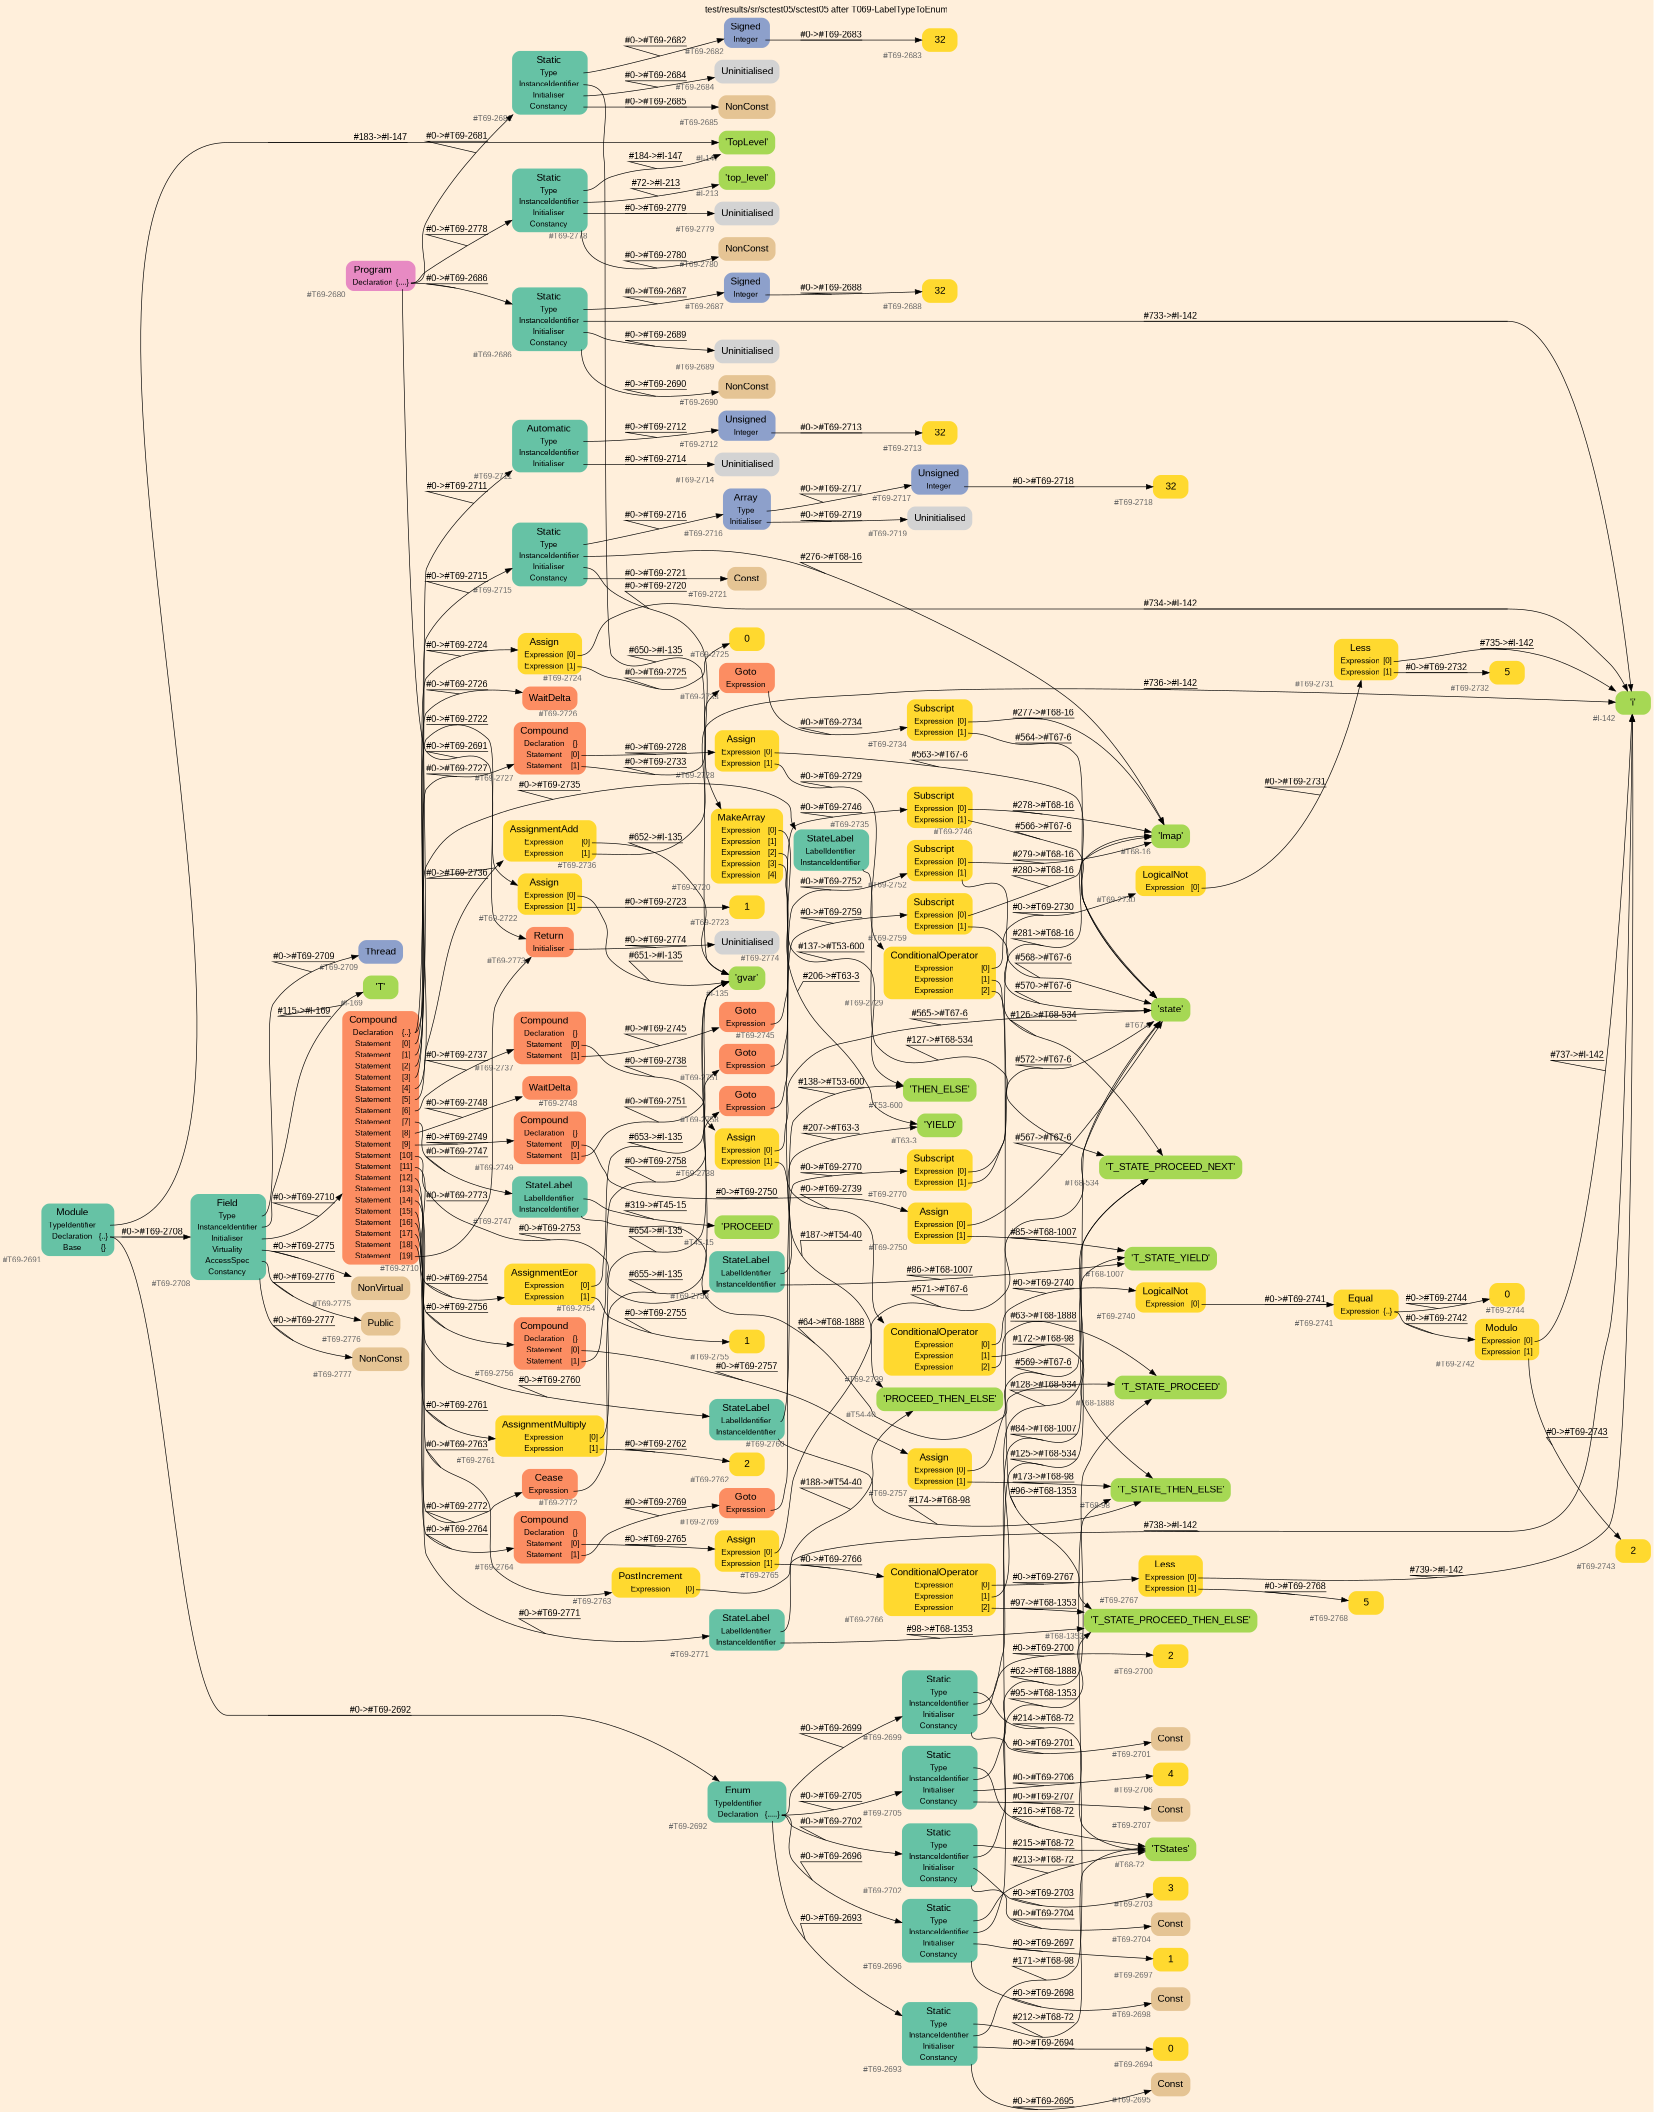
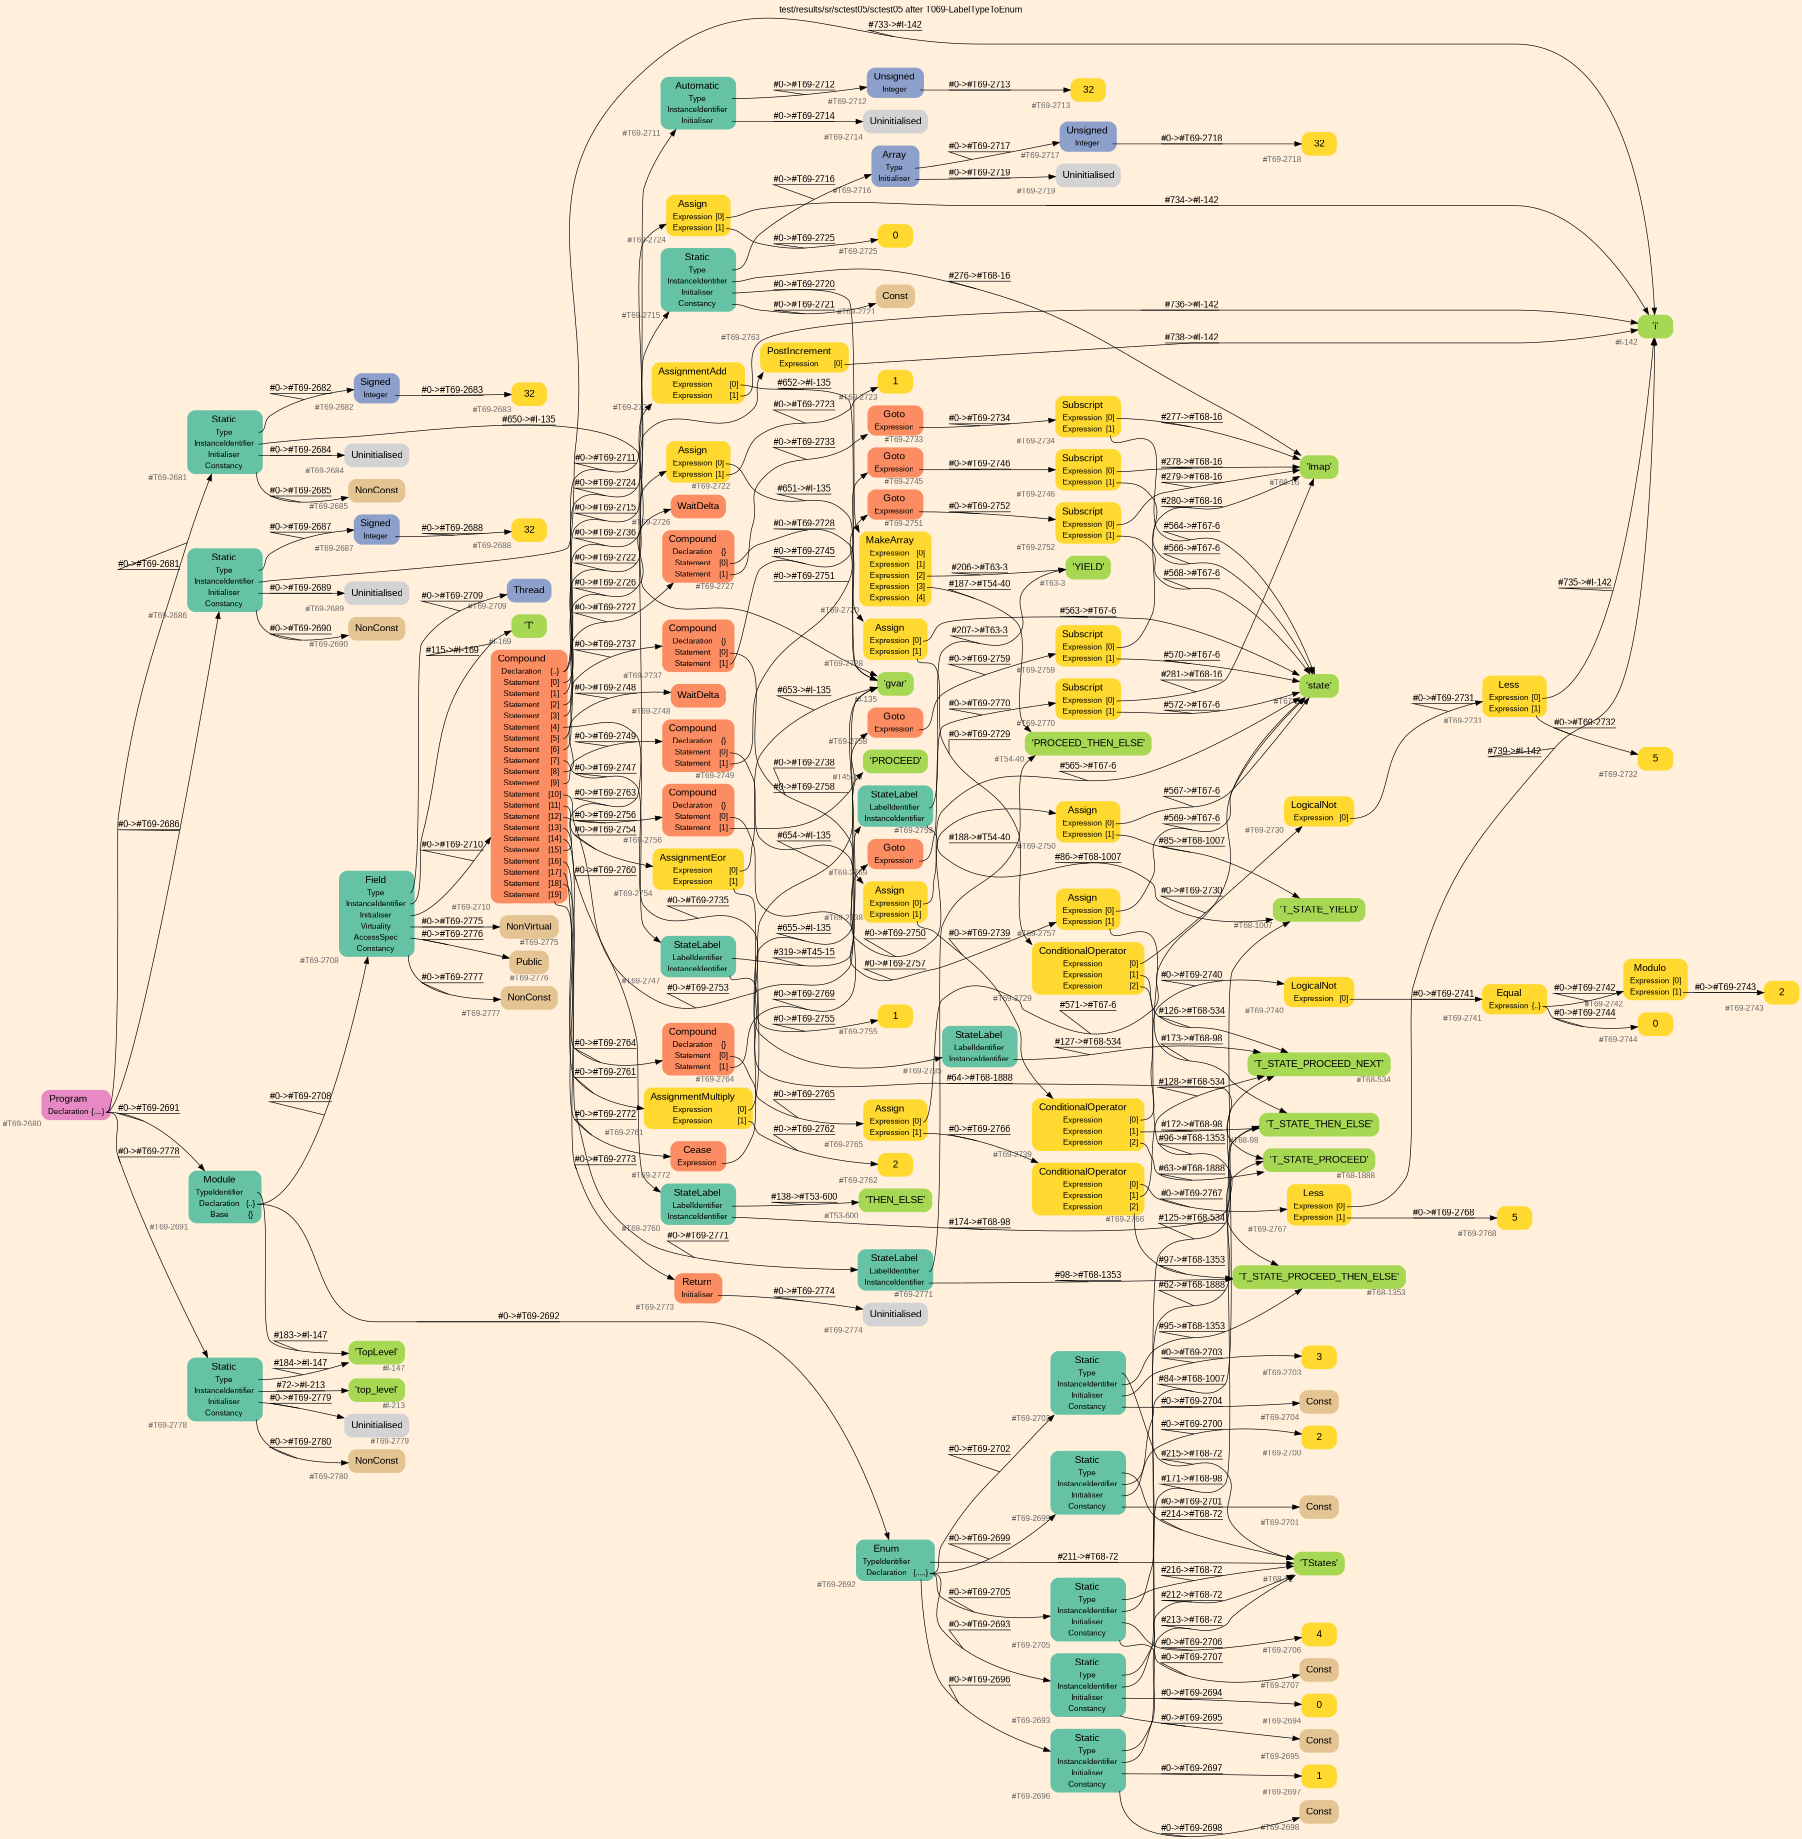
edge "Program" -> "Return": now "Program" -> "Module"
edge "MakeArray" -> "'THEN_ELSE'": removed, label "#137->#T53-600"
edge "Modulo" -> "'i'": removed, label "#737->#I-142"
edge "Enum" -> "'TStates'": added, label "#211->#T68-72"
